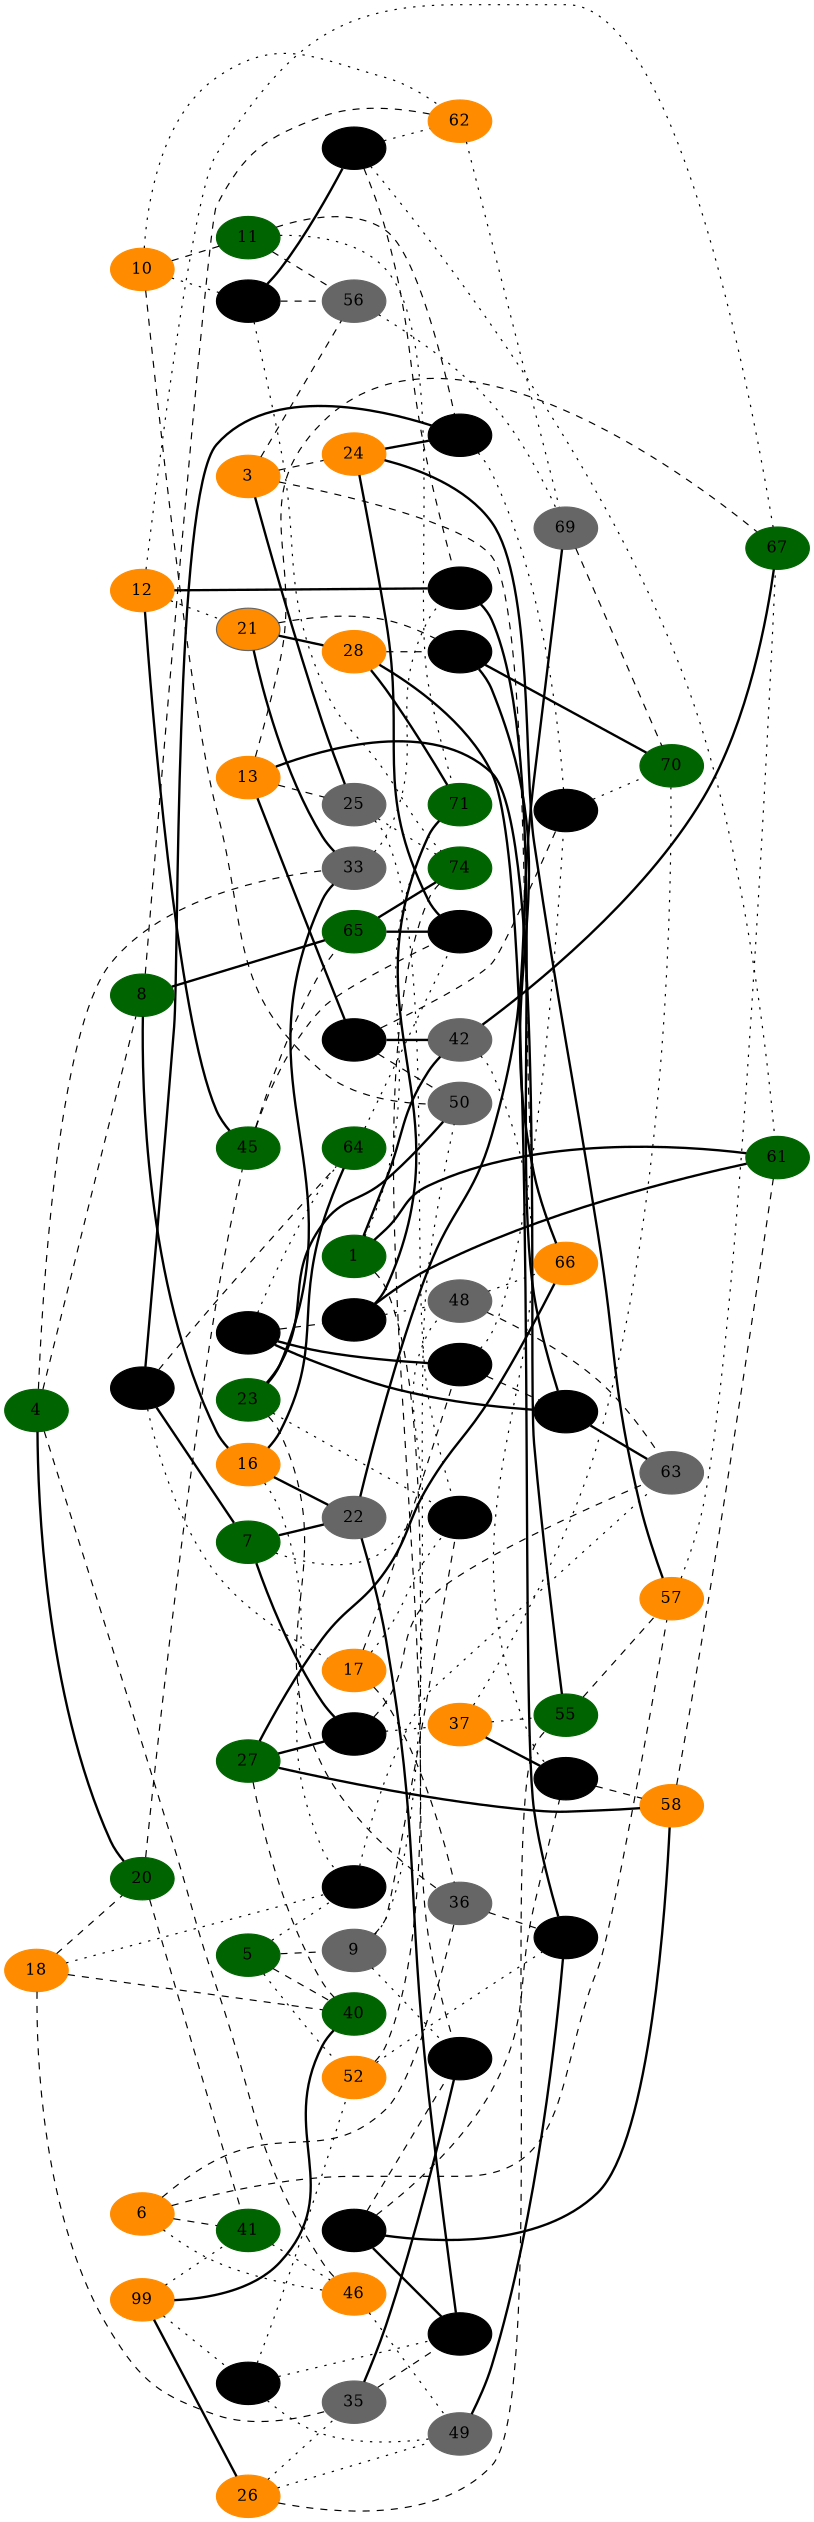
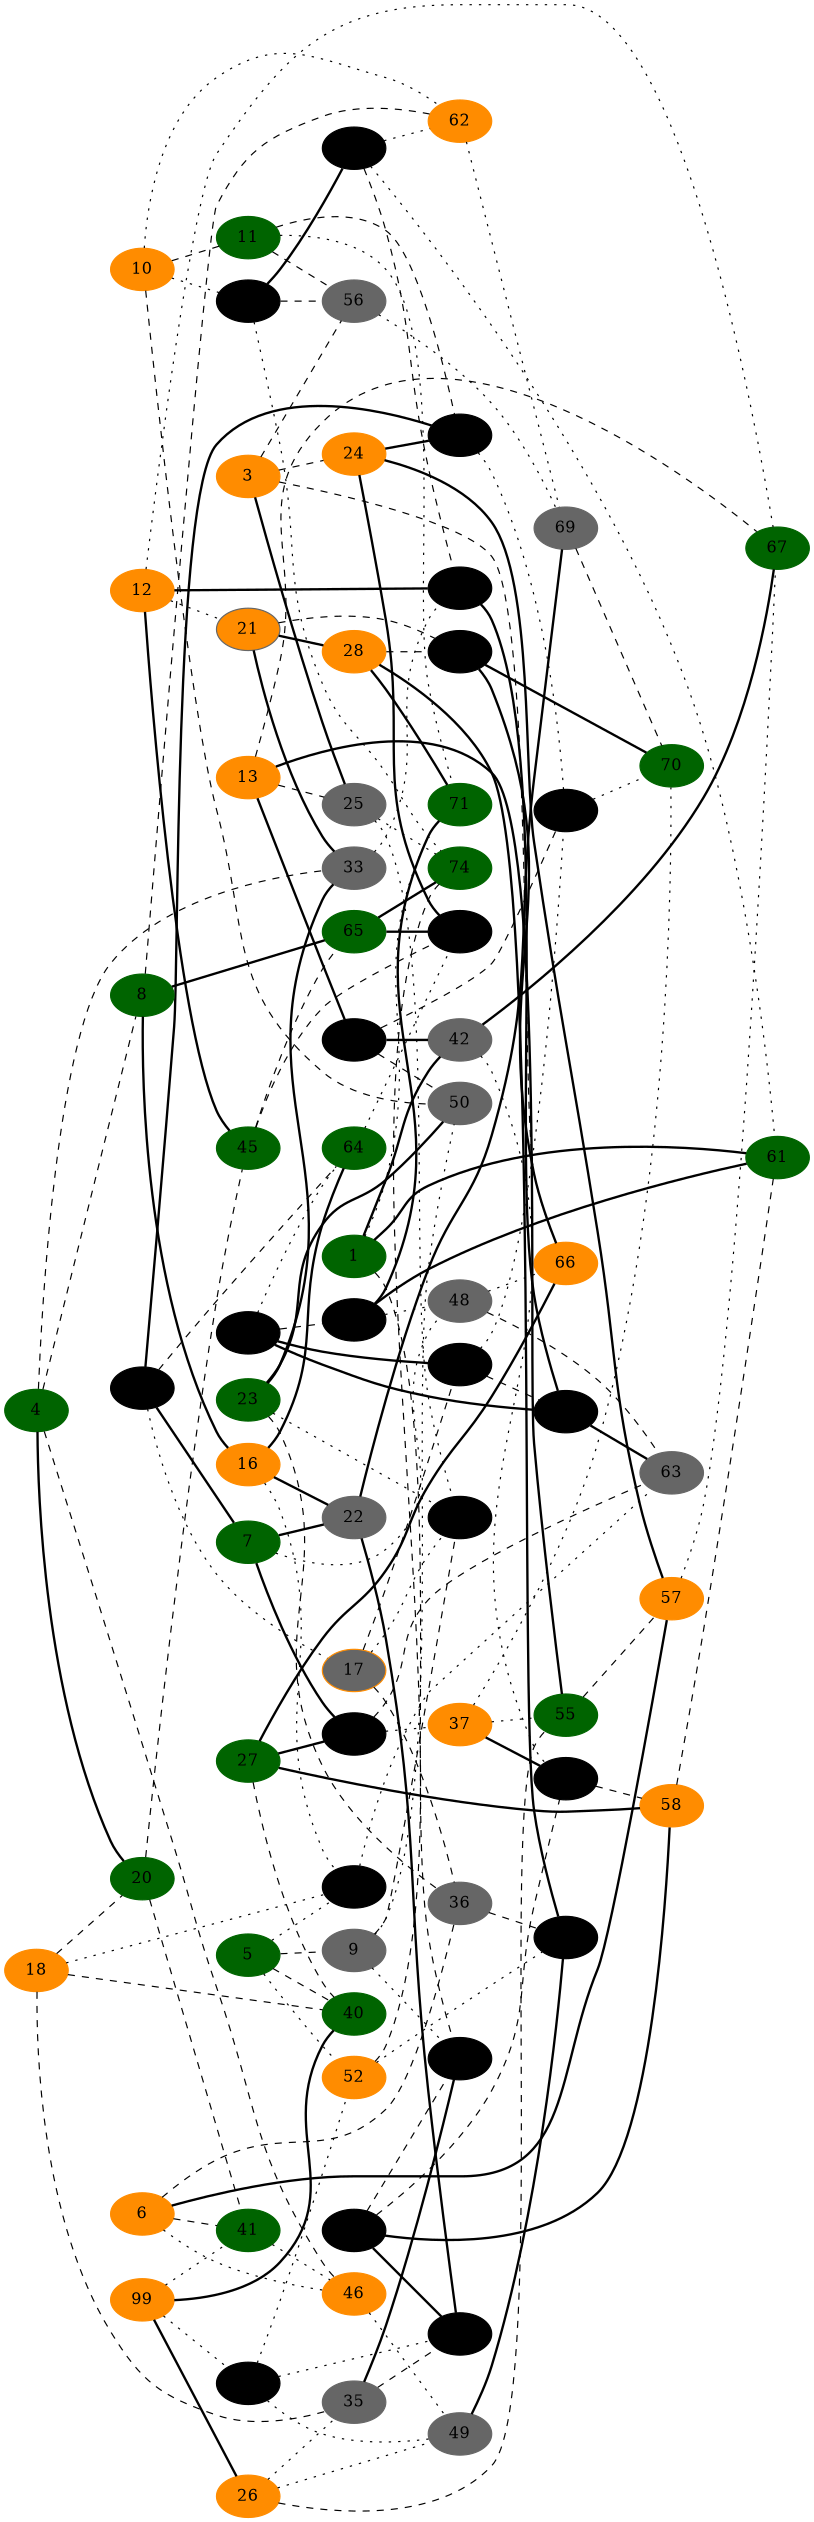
node "17": fillcolor darkorange -> gray40
edge "57" -- "6": style dashed -> bold
